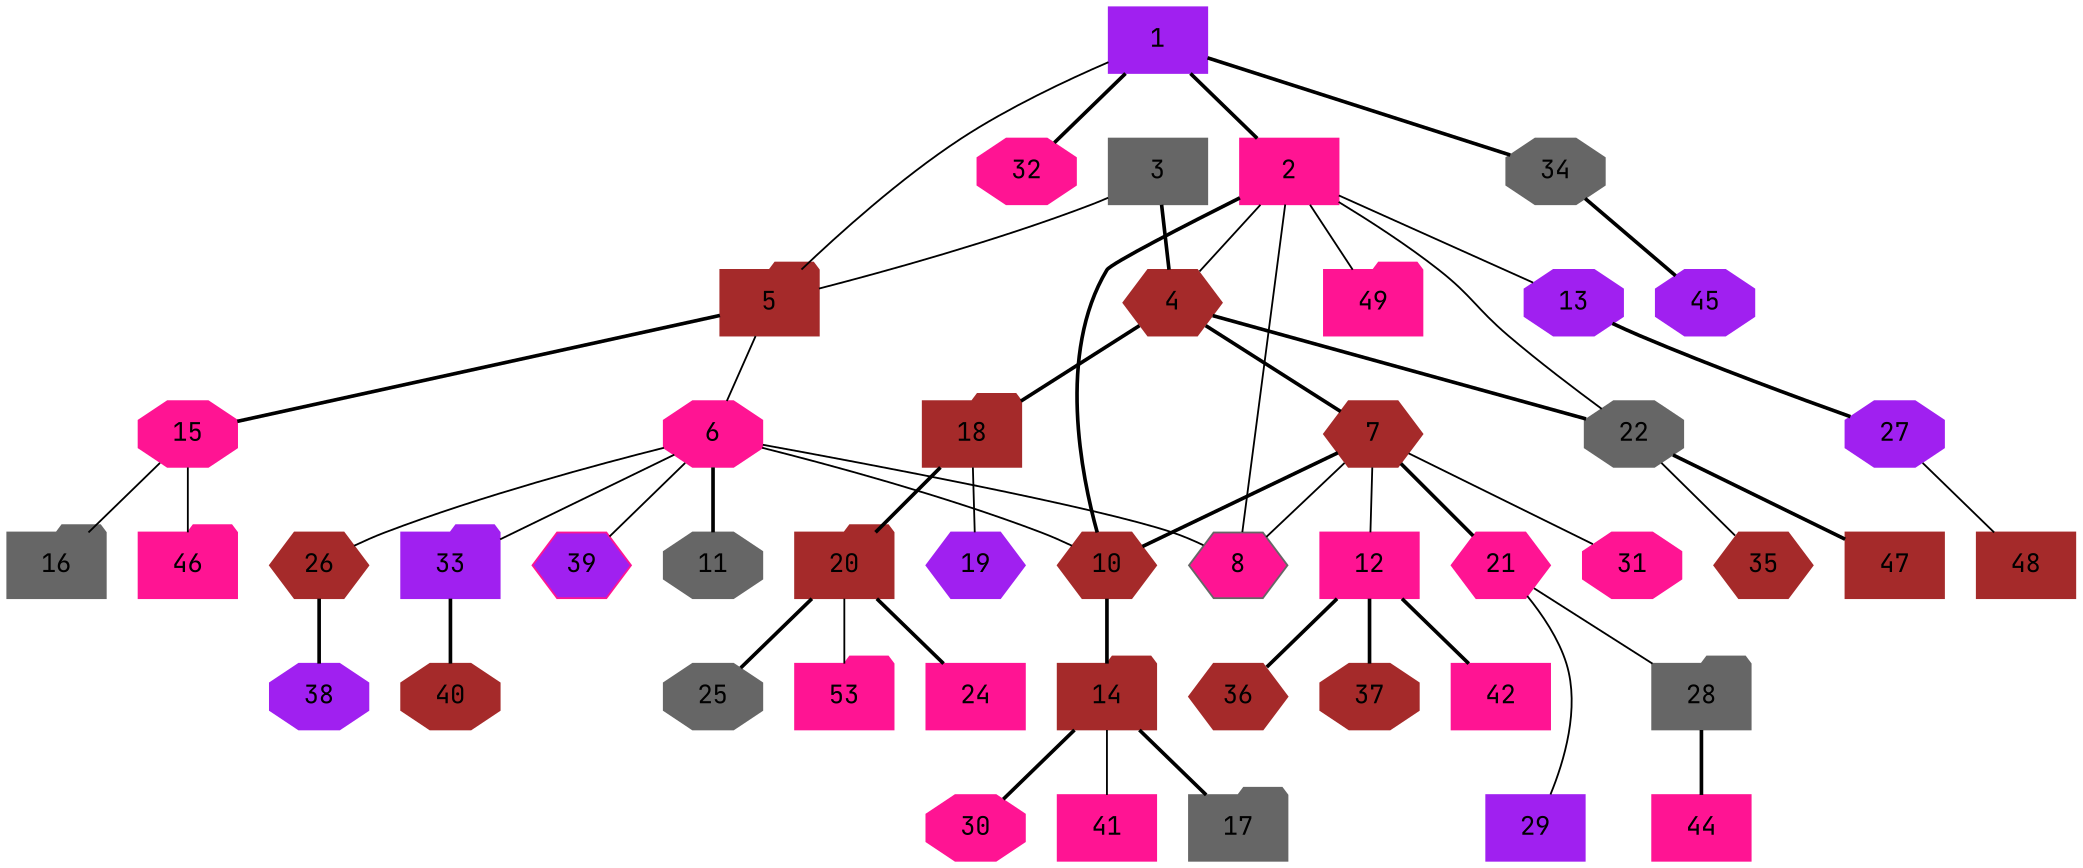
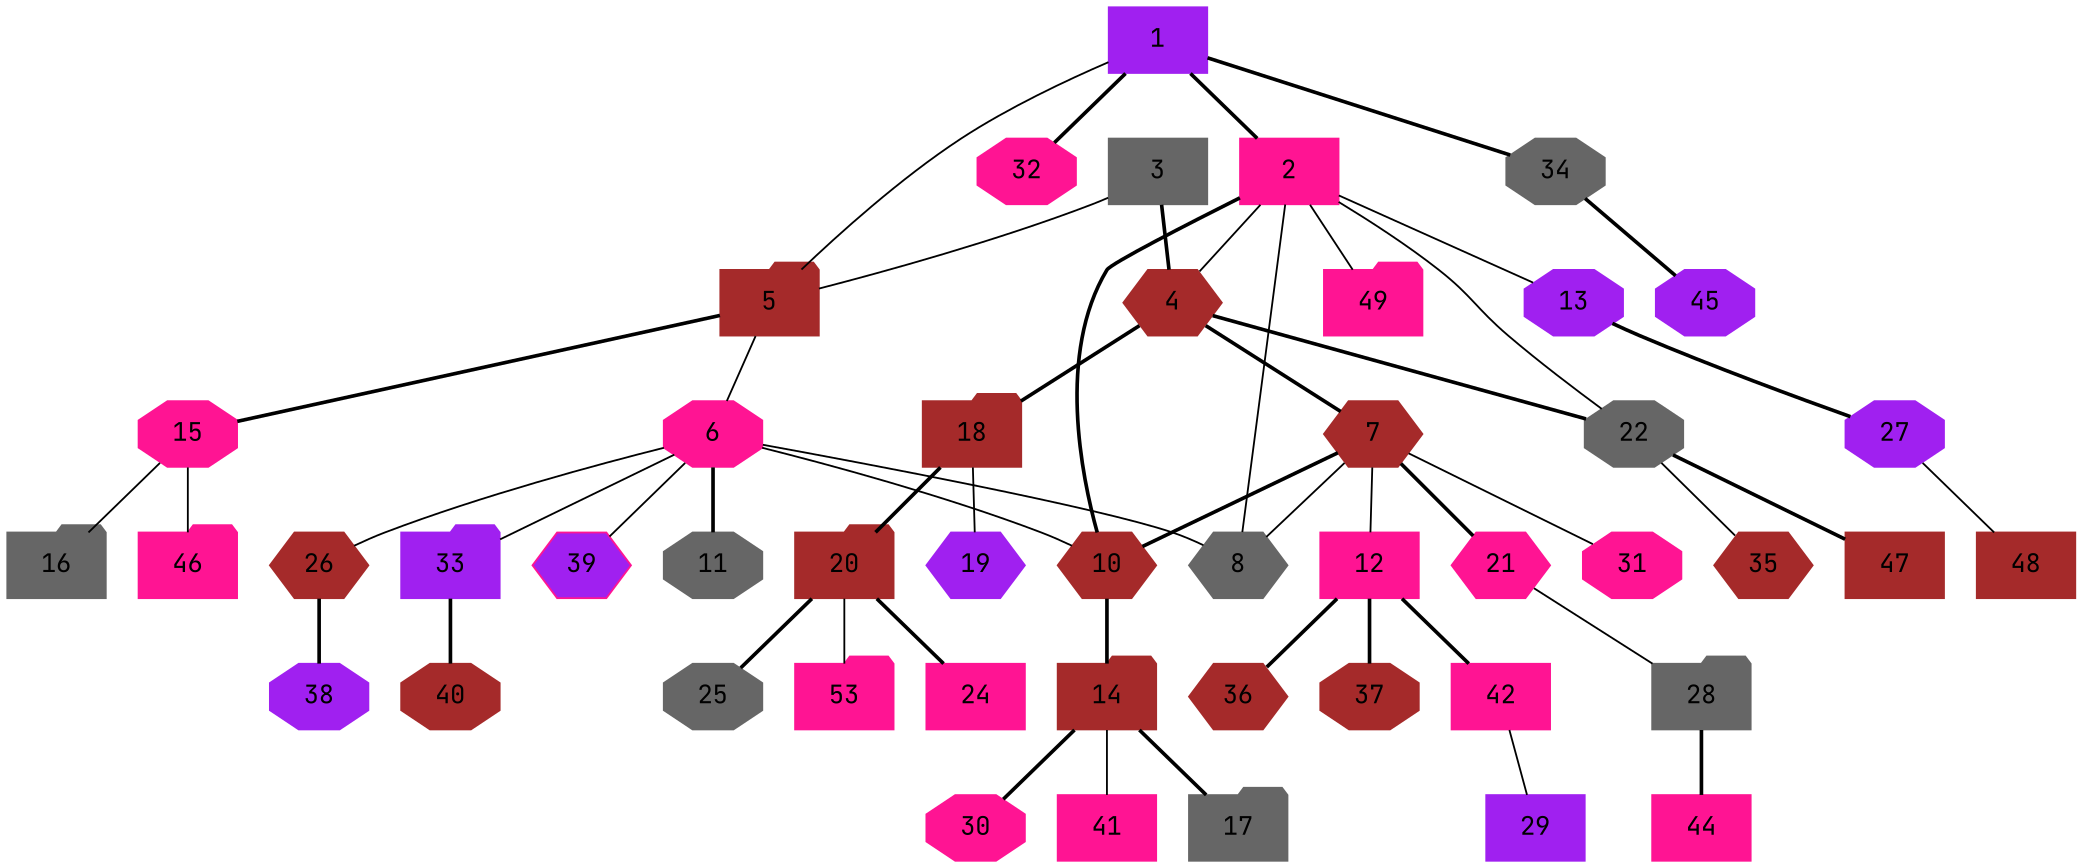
node "8": fillcolor deeppink -> gray40
edge "21" -- "29": now "42" -- "29"
